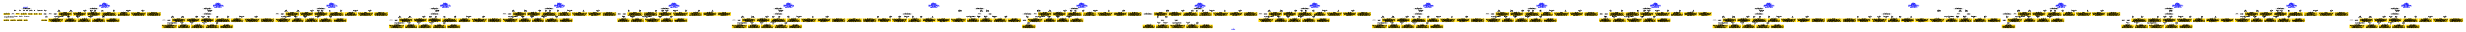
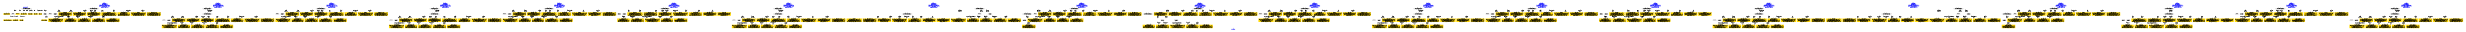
node "Artist Nationality": removed
node "Artist Birth Date": label "Artist Birth Date" -> "Artist Birth WebResource"
